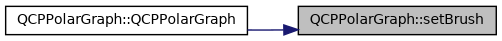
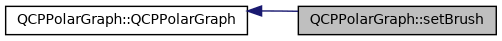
edge "QCPPolarGraph::QCPPolarGraph" -> "QCPPolarGraph::setBrush": reversed
